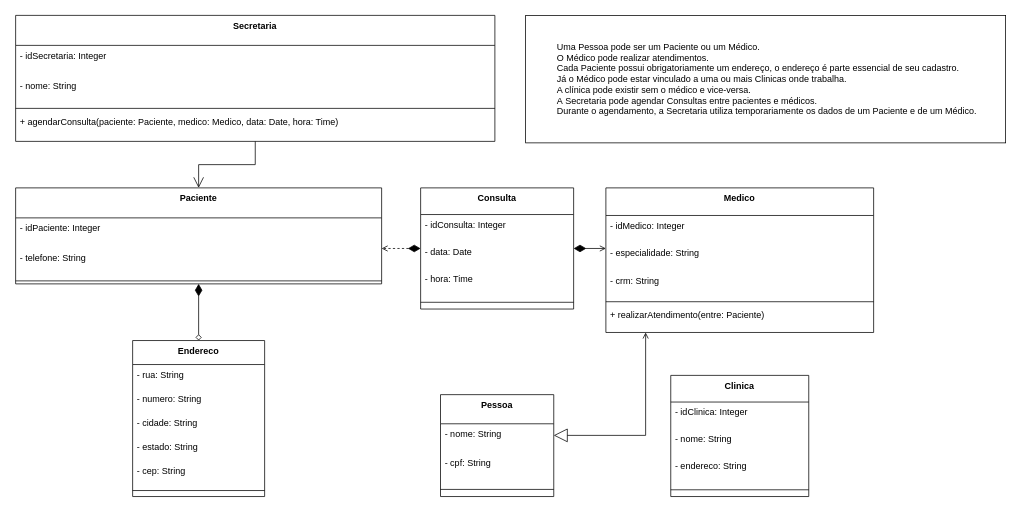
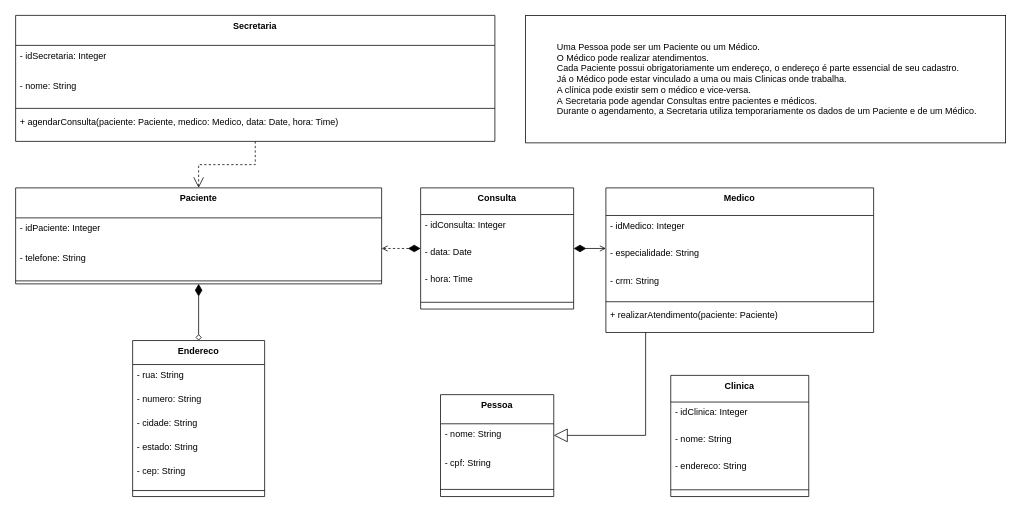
edge "Secretaria" -> "Paciente": style solid -> dashed
node "+ realizarAtendimento(entre: Paciente)": label "+ realizarAtendimento(entre: Paciente)" -> "+ realizarAtendimento(paciente: Paciente)"
edge "Medico" -- "Pessoa": arrowhead open -> none
